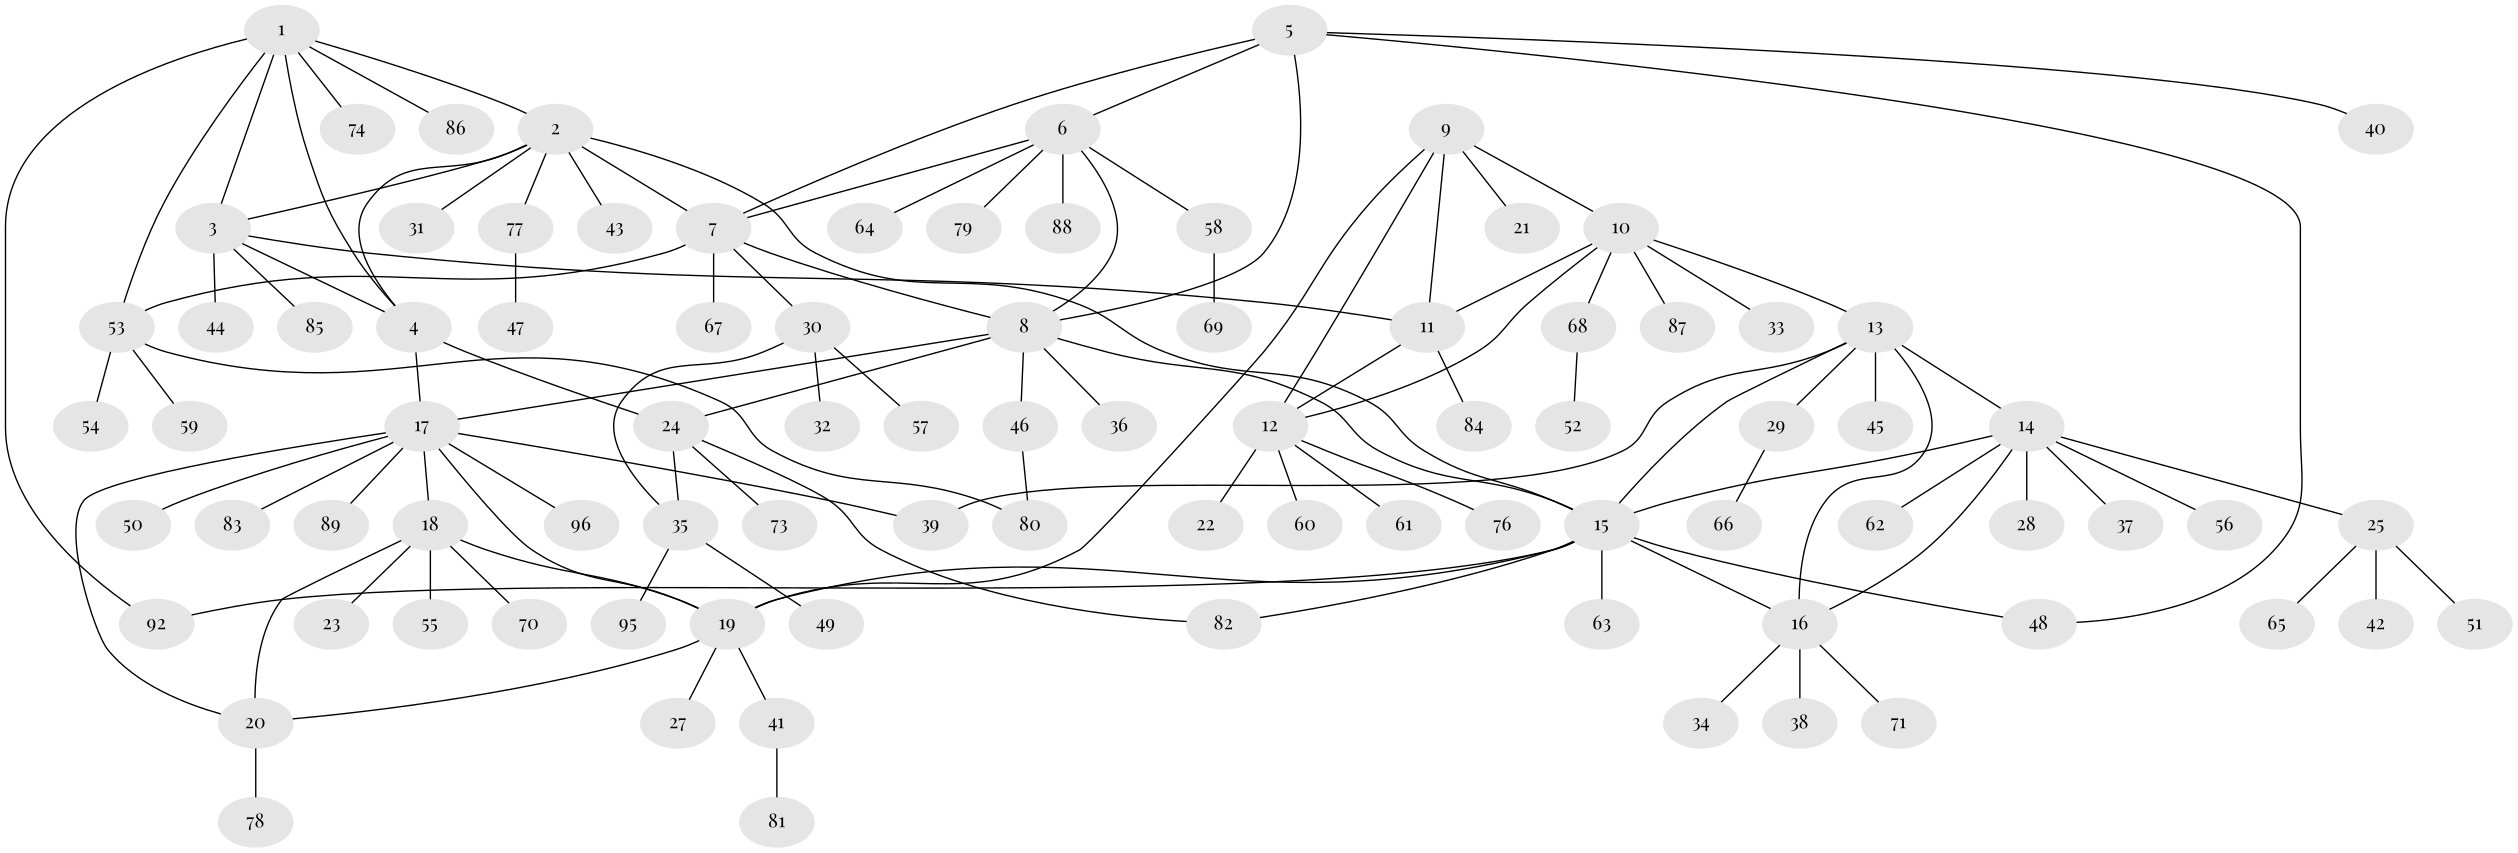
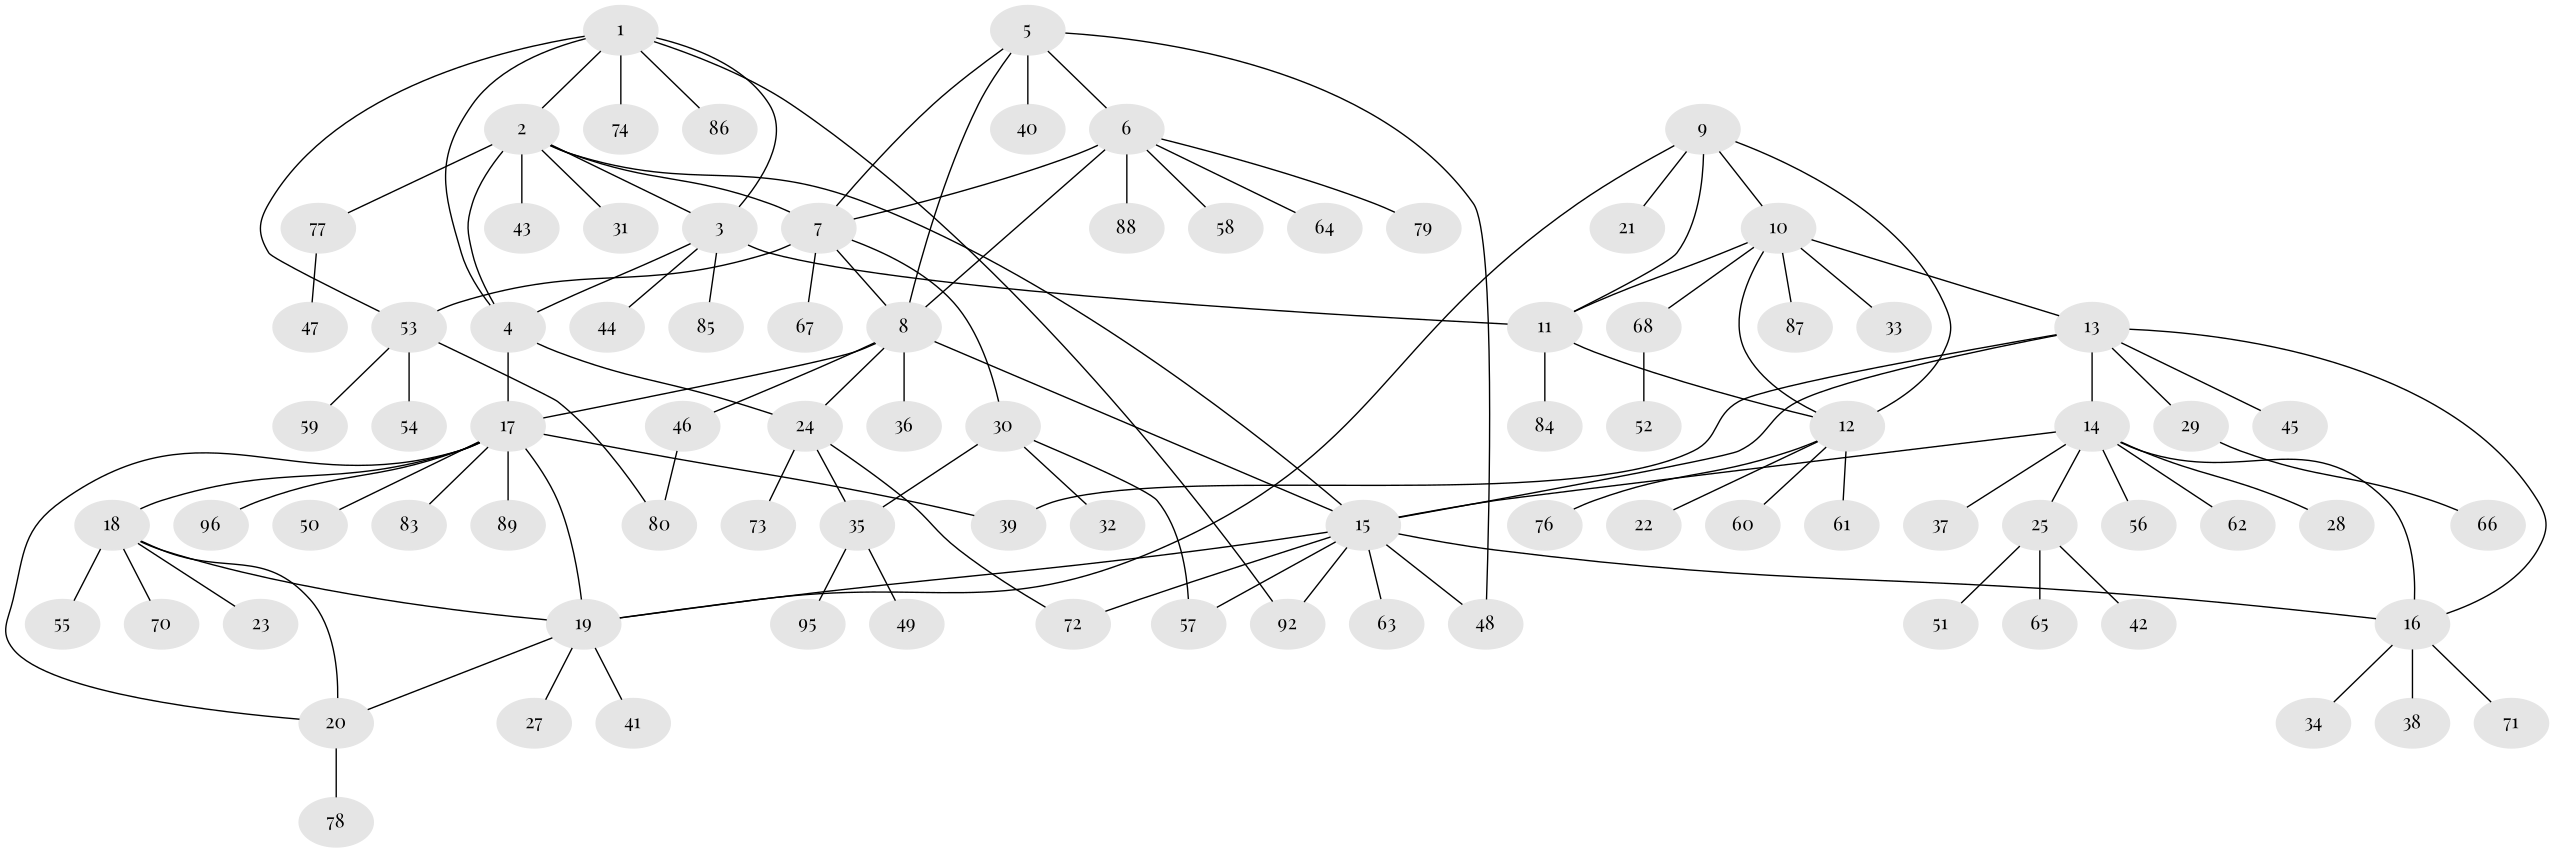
node "69": removed
edge "15" -- "57": added
node "82": label "82" -> "72"
node "81": removed
